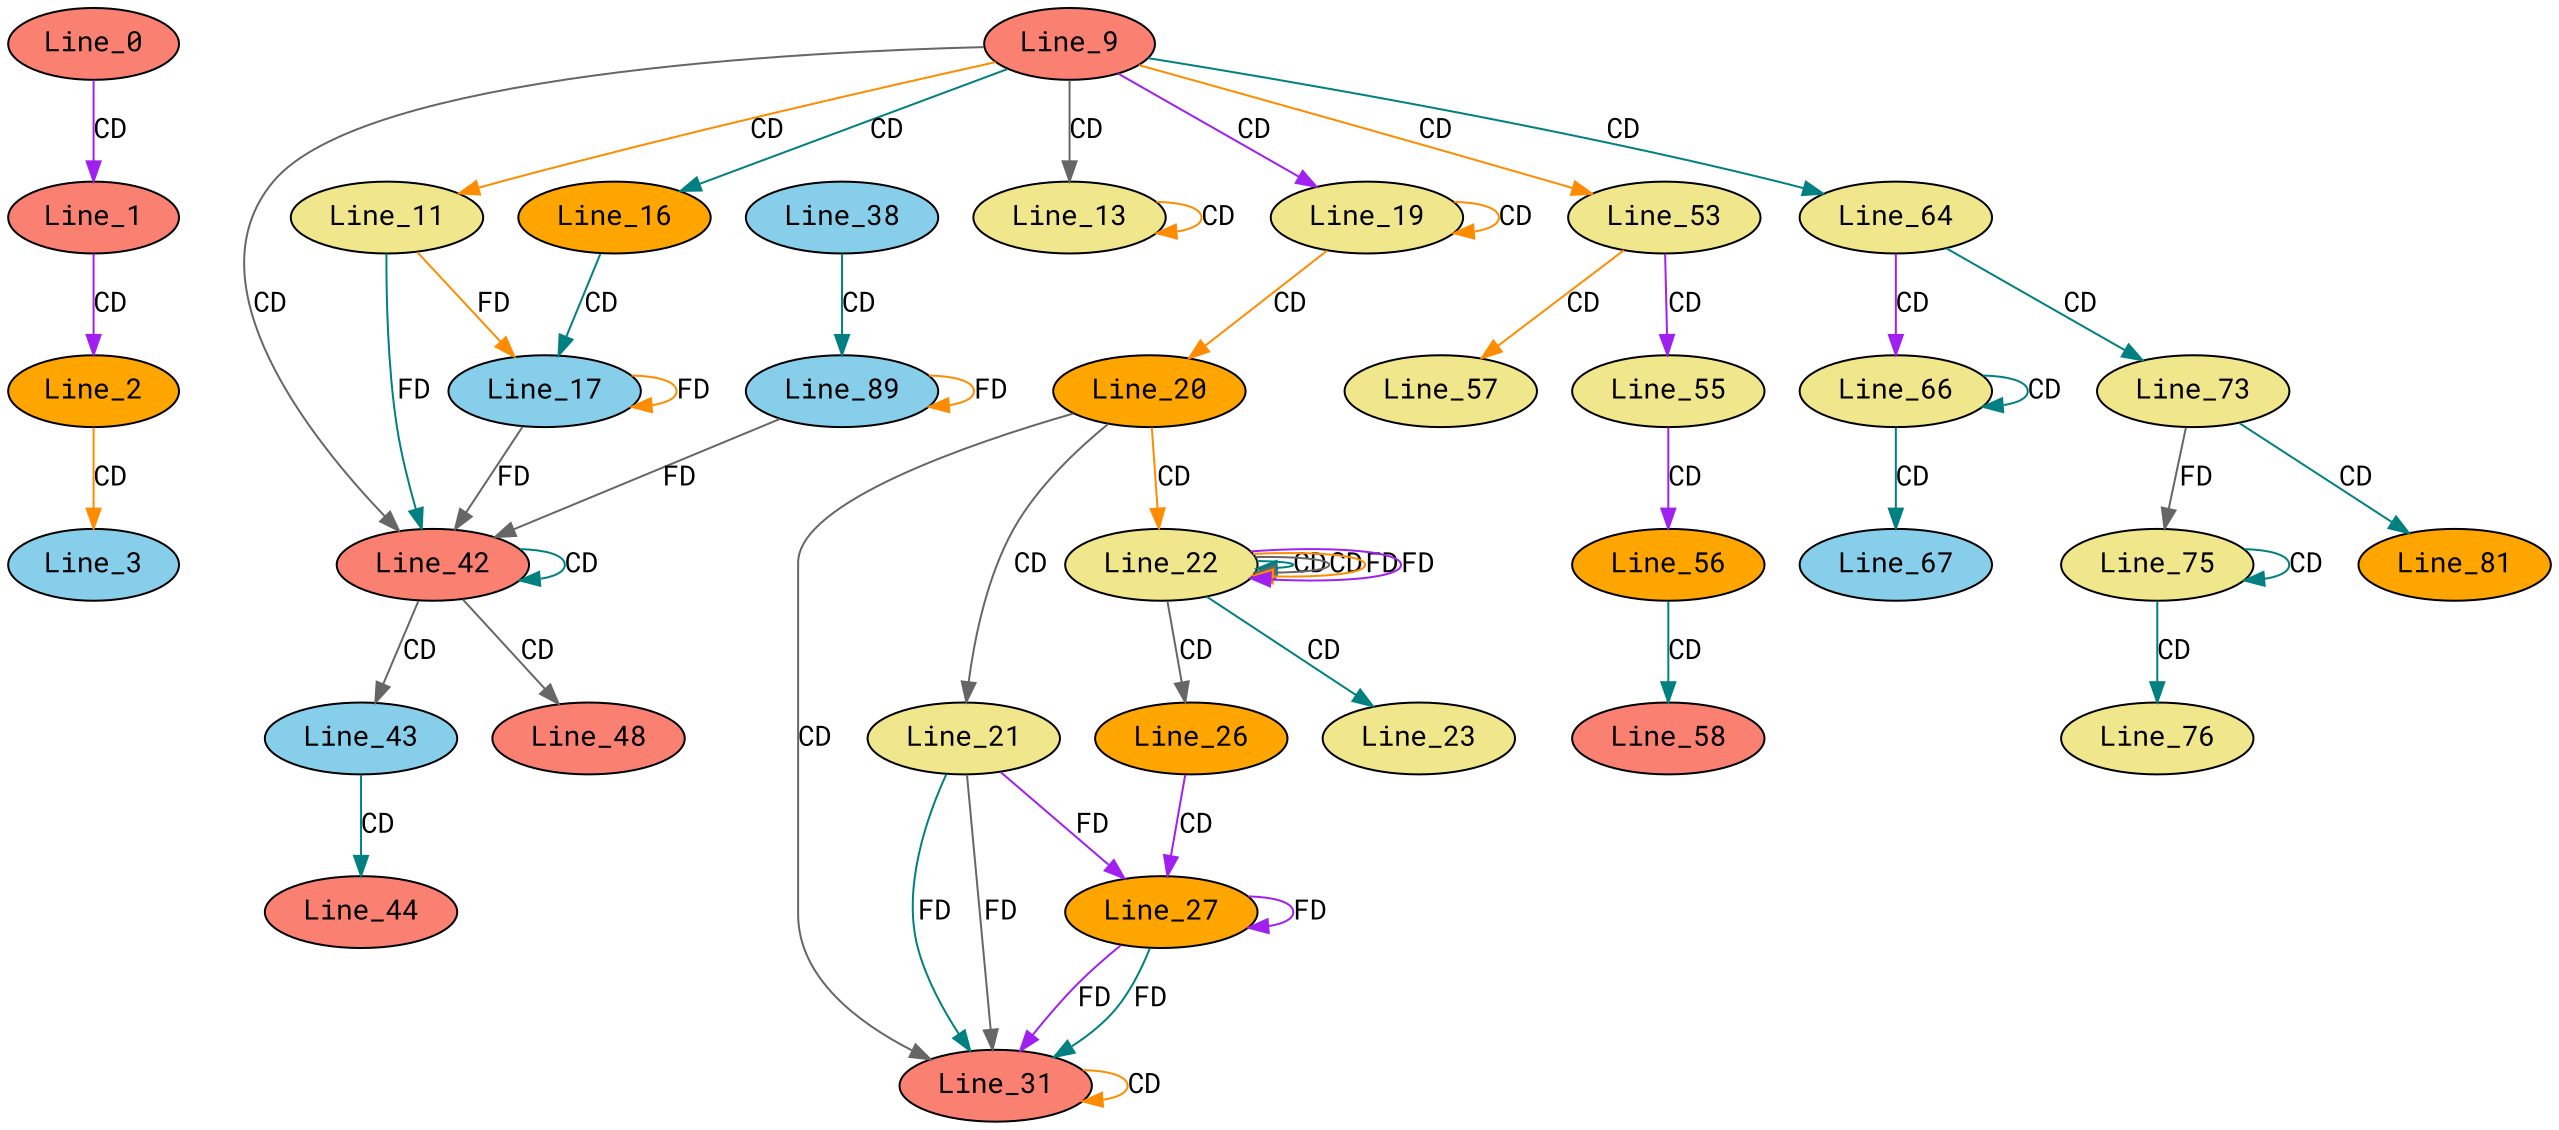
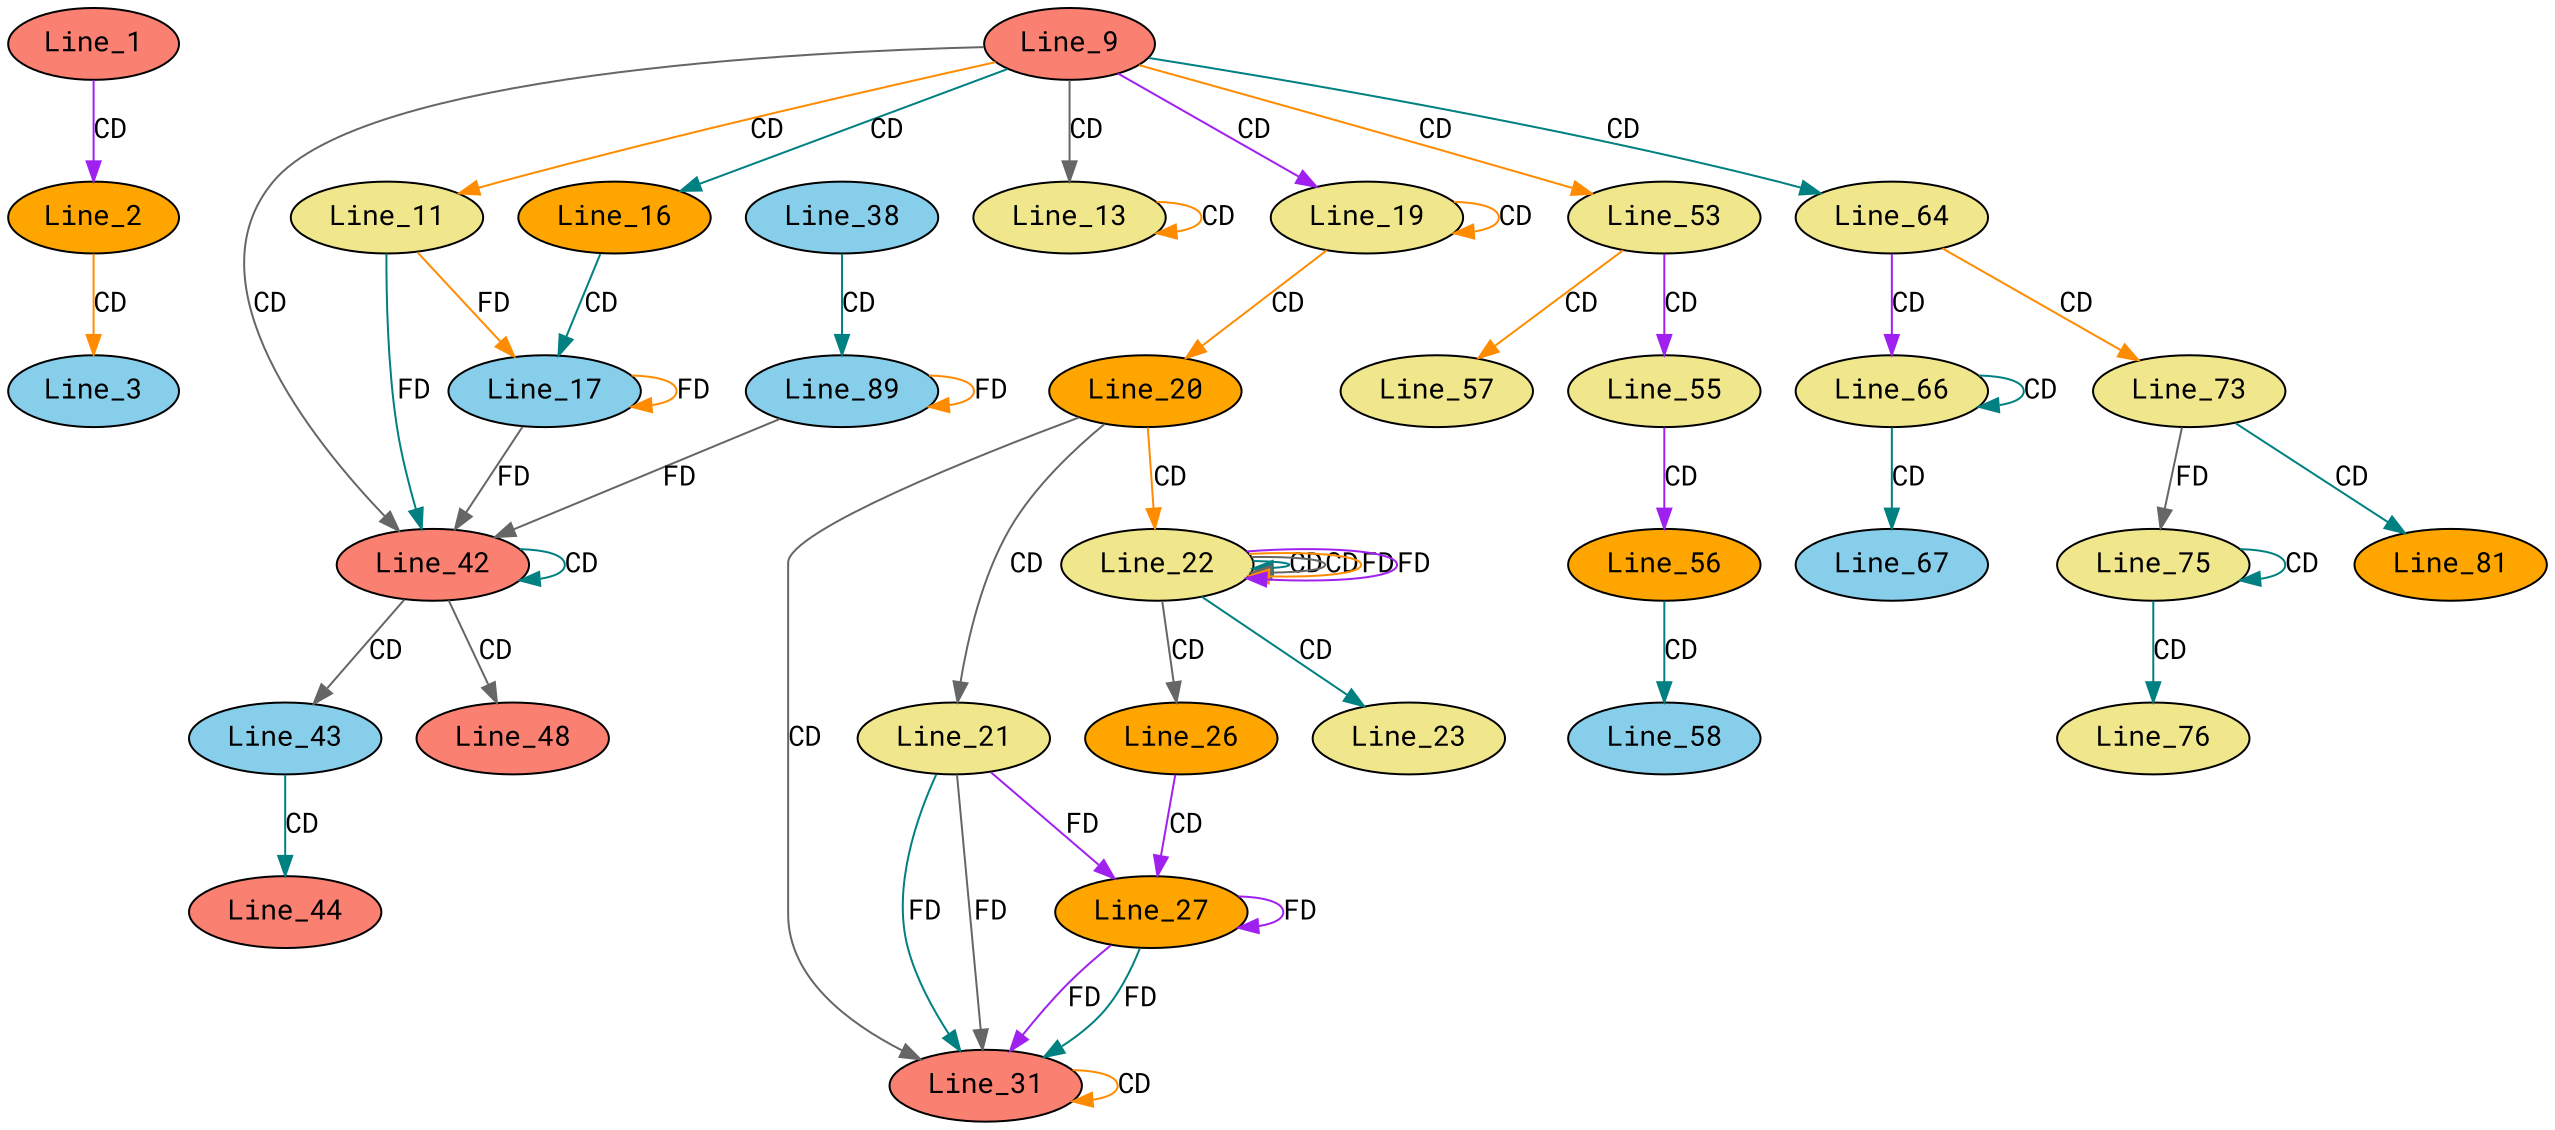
node "Line_0": removed
edge "Line_64" -> "Line_73": color teal -> darkorange
node "Line_58": fillcolor salmon -> skyblue
